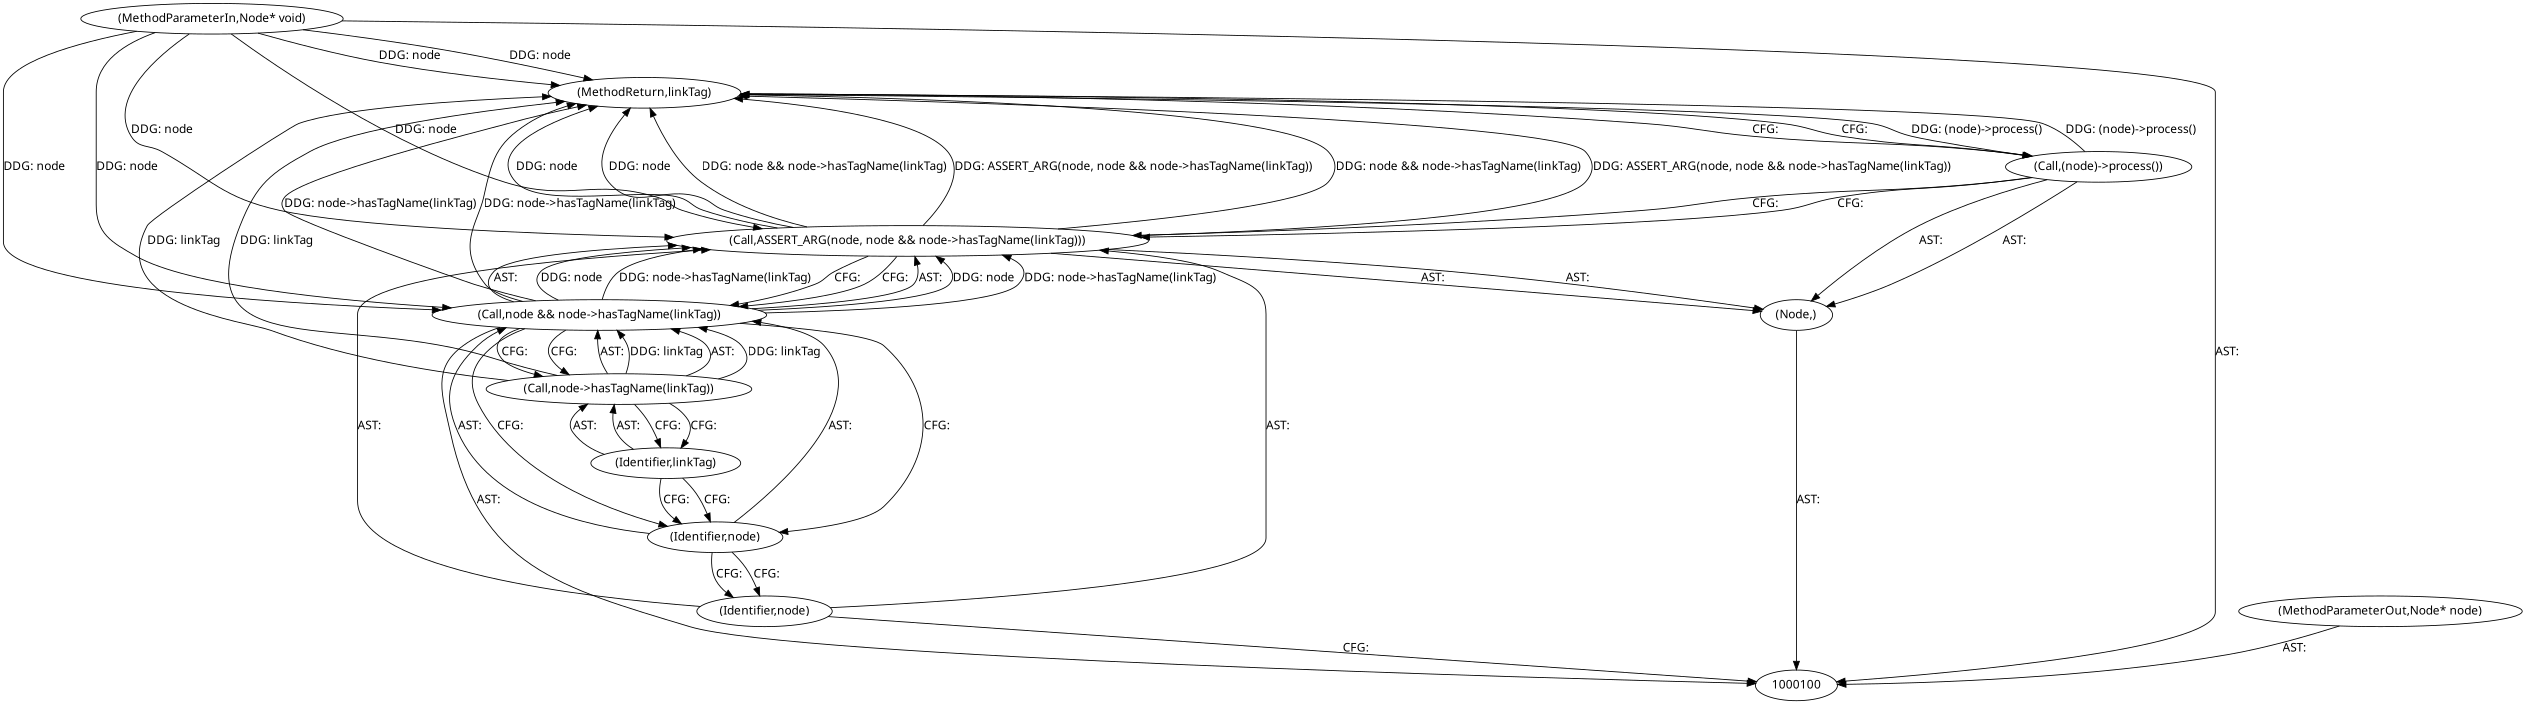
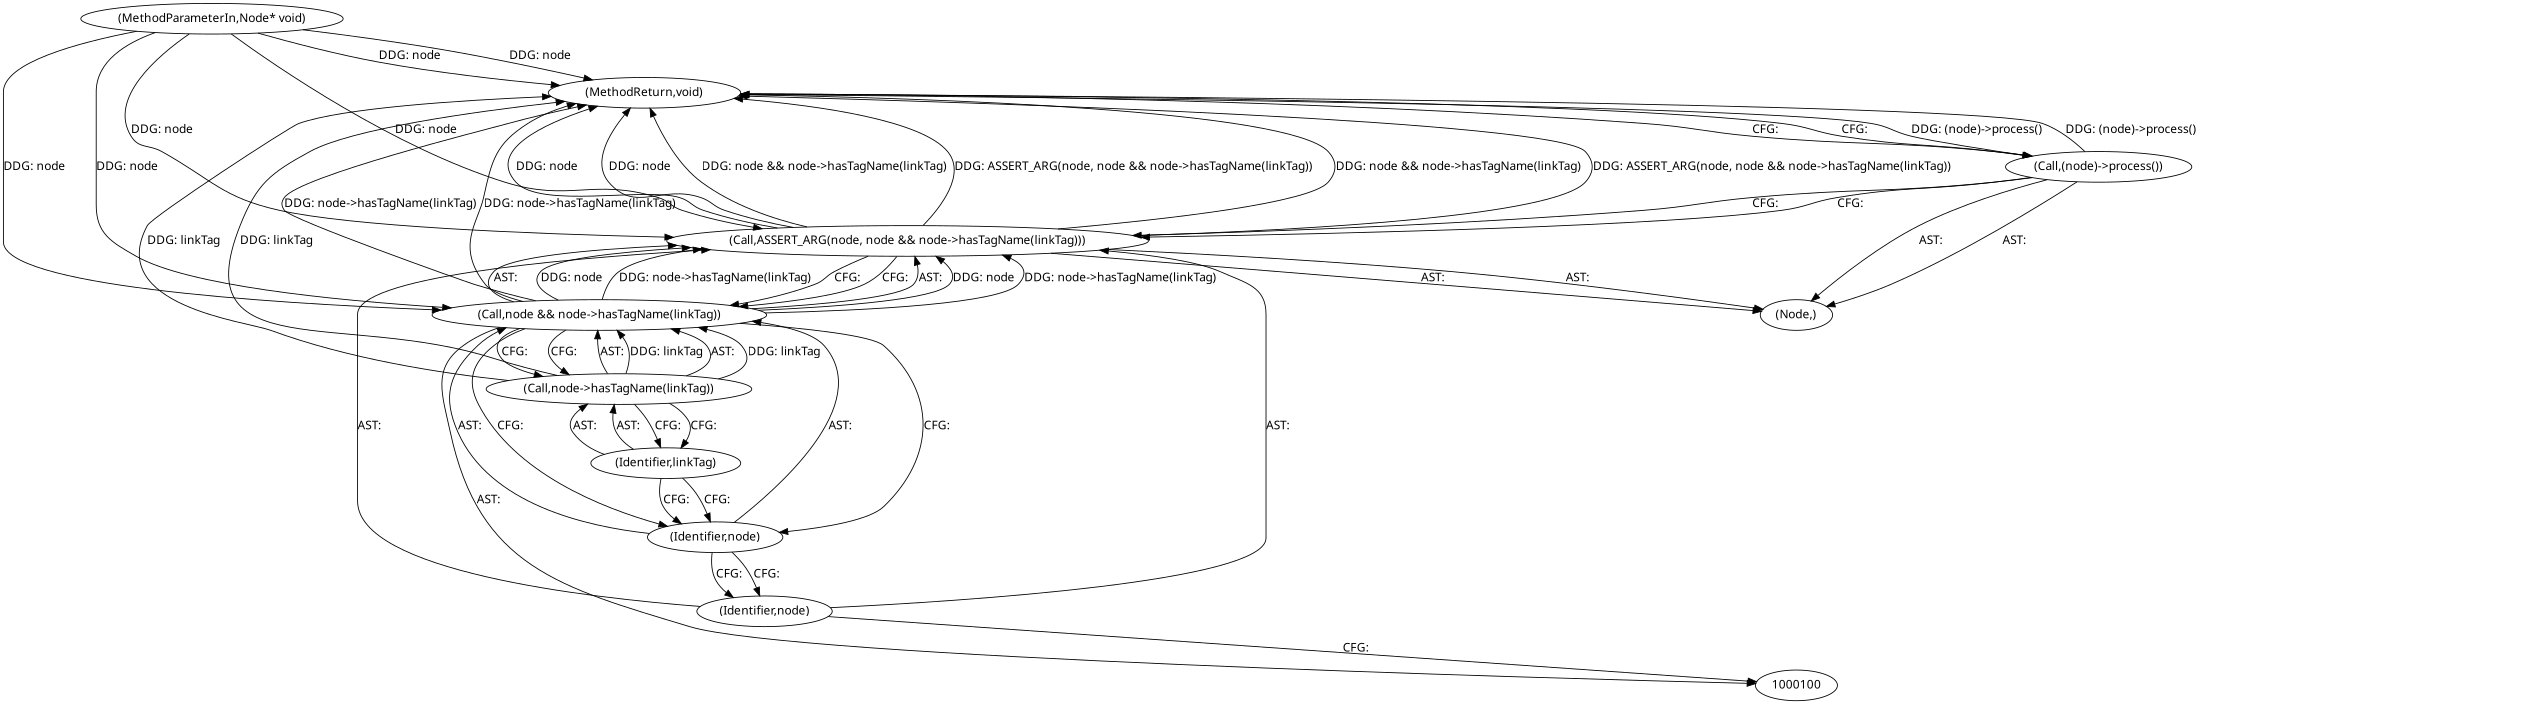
edge "(MethodParameterIn,Node* void)" -> "1000100": removed, label "AST:"
node "(MethodReturn,linkTag)": label "(MethodReturn,linkTag)" -> "(MethodReturn,void)"
edge "(Node,)" -> "1000100": removed, label "AST:"
node "(MethodParameterOut,Node* node)": removed
